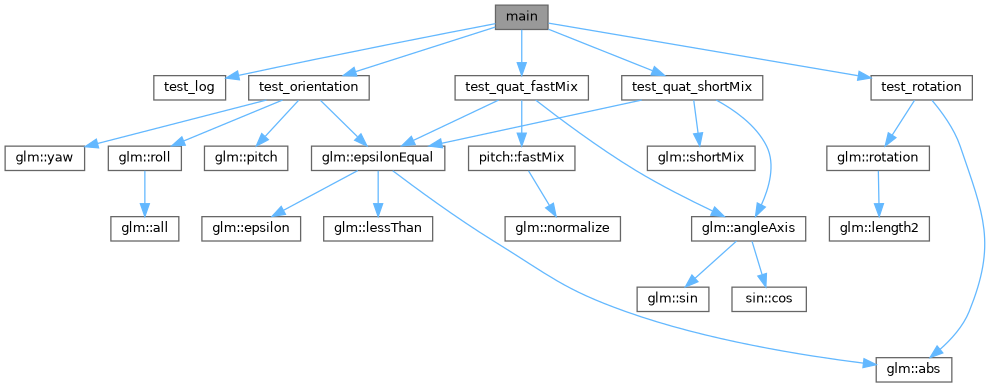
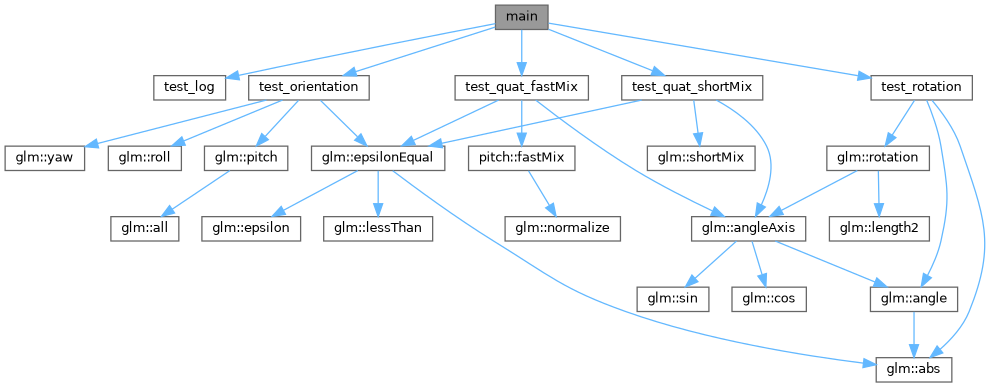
edge "glm::roll" -> "glm::all": now "glm::pitch" -> "glm::all"
edge "glm::rotation" -> "glm::angleAxis": added
node "sin::cos": label "sin::cos" -> "glm::cos"
node "glm::angle": added
